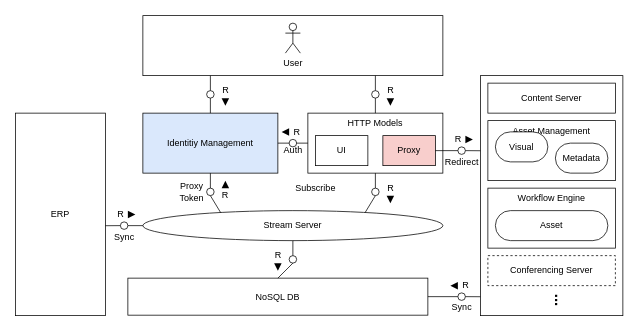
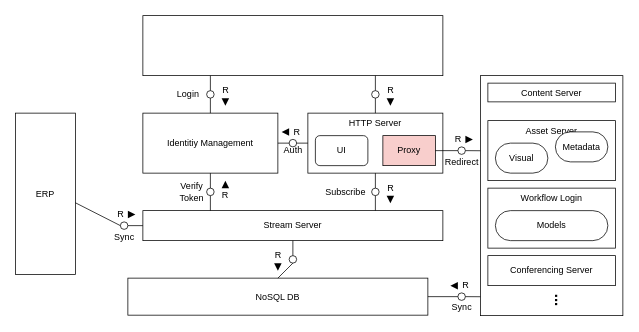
node "User": removed
node "Login": added
node "Content Server": size 128x30 -> 128x19
node "HTTP Models": label "HTTP Models" -> "HTTP Server"
node "Asset Management": label "Asset Management" -> "Asset Server"
node "Identitiy Management": fillcolor #dae8fc -> #ffffff
node "Visual": moved (522, 147) -> (522, 158)
node "UI": shape rectangle -> rounded rectangle
node "Metadata": moved (582, 158) -> (582, 147)
node "Subscribe": moved (315, 188) -> (345, 192)
node "Proxy Token": label "Proxy Token" -> "Verify Token"
node "Workflow Engine": label "Workflow Engine" -> "Workflow Login"
node "ERP": size 90x203 -> 60x161
node "Stream Server": shape ellipse -> rectangle
node "Asset": label "Asset" -> "Models"
node "Conferencing Server": style dashed -> solid
